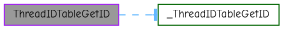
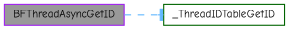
node "ThreadIDTableGetID": label "ThreadIDTableGetID" -> "BFThreadAsyncGetID"
